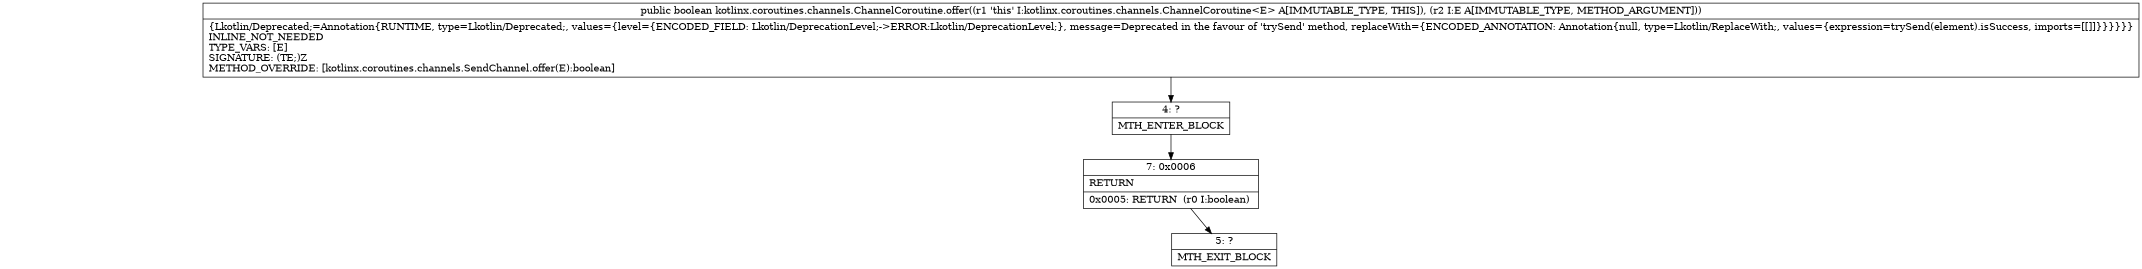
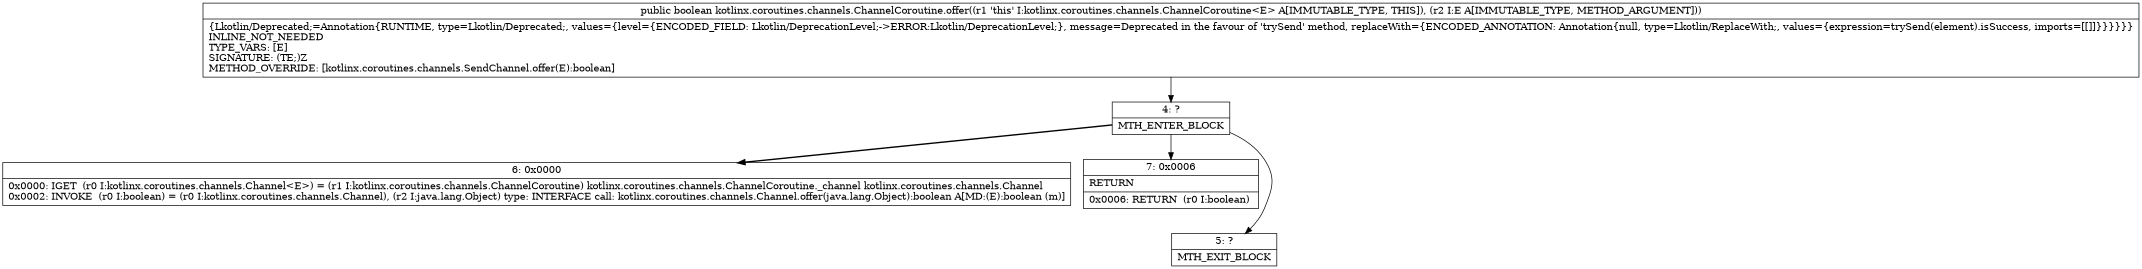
node "6: 0x0000": added
node "7: 0x0006": text "0x0005: RETURN  (r0 I:boolean)" -> "0x0006: RETURN  (r0 I:boolean)"
edge "7: 0x0006" -> "5: ?": now "4: ?" -> "5: ?"
